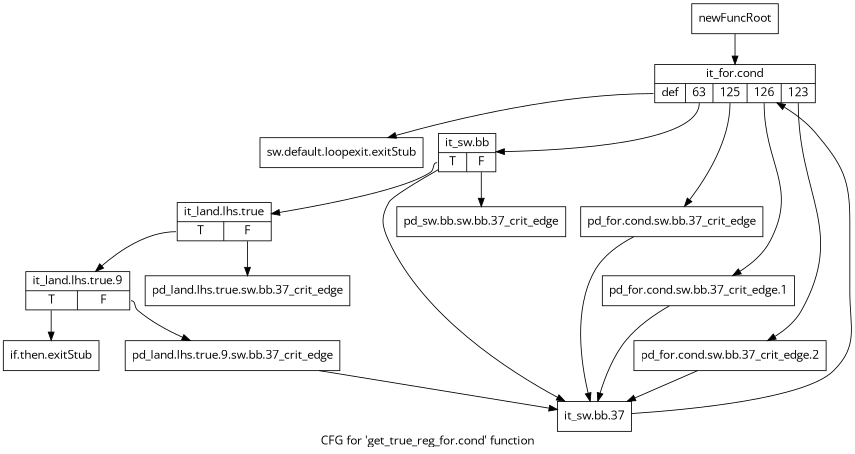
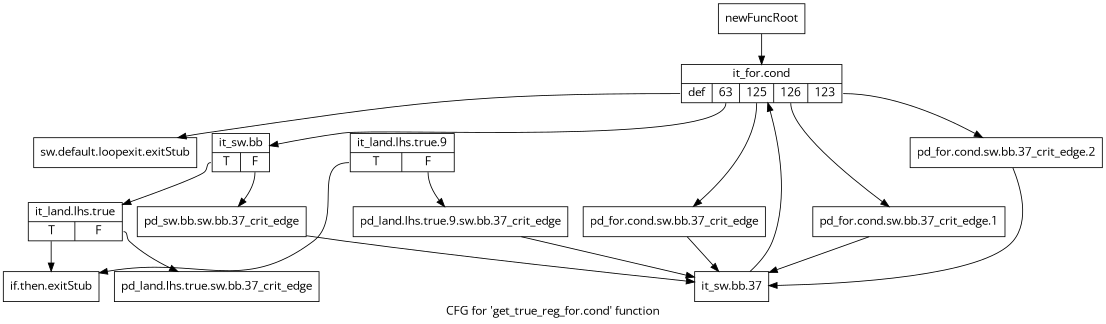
edge "it_land.lhs.true" -> "it_land.lhs.true.9": now "it_land.lhs.true" -> "if.then.exitStub"
edge "it_sw.bb" -> "it_sw.bb.37": now "pd_sw.bb.sw.bb.37_crit_edge" -> "it_sw.bb.37"
